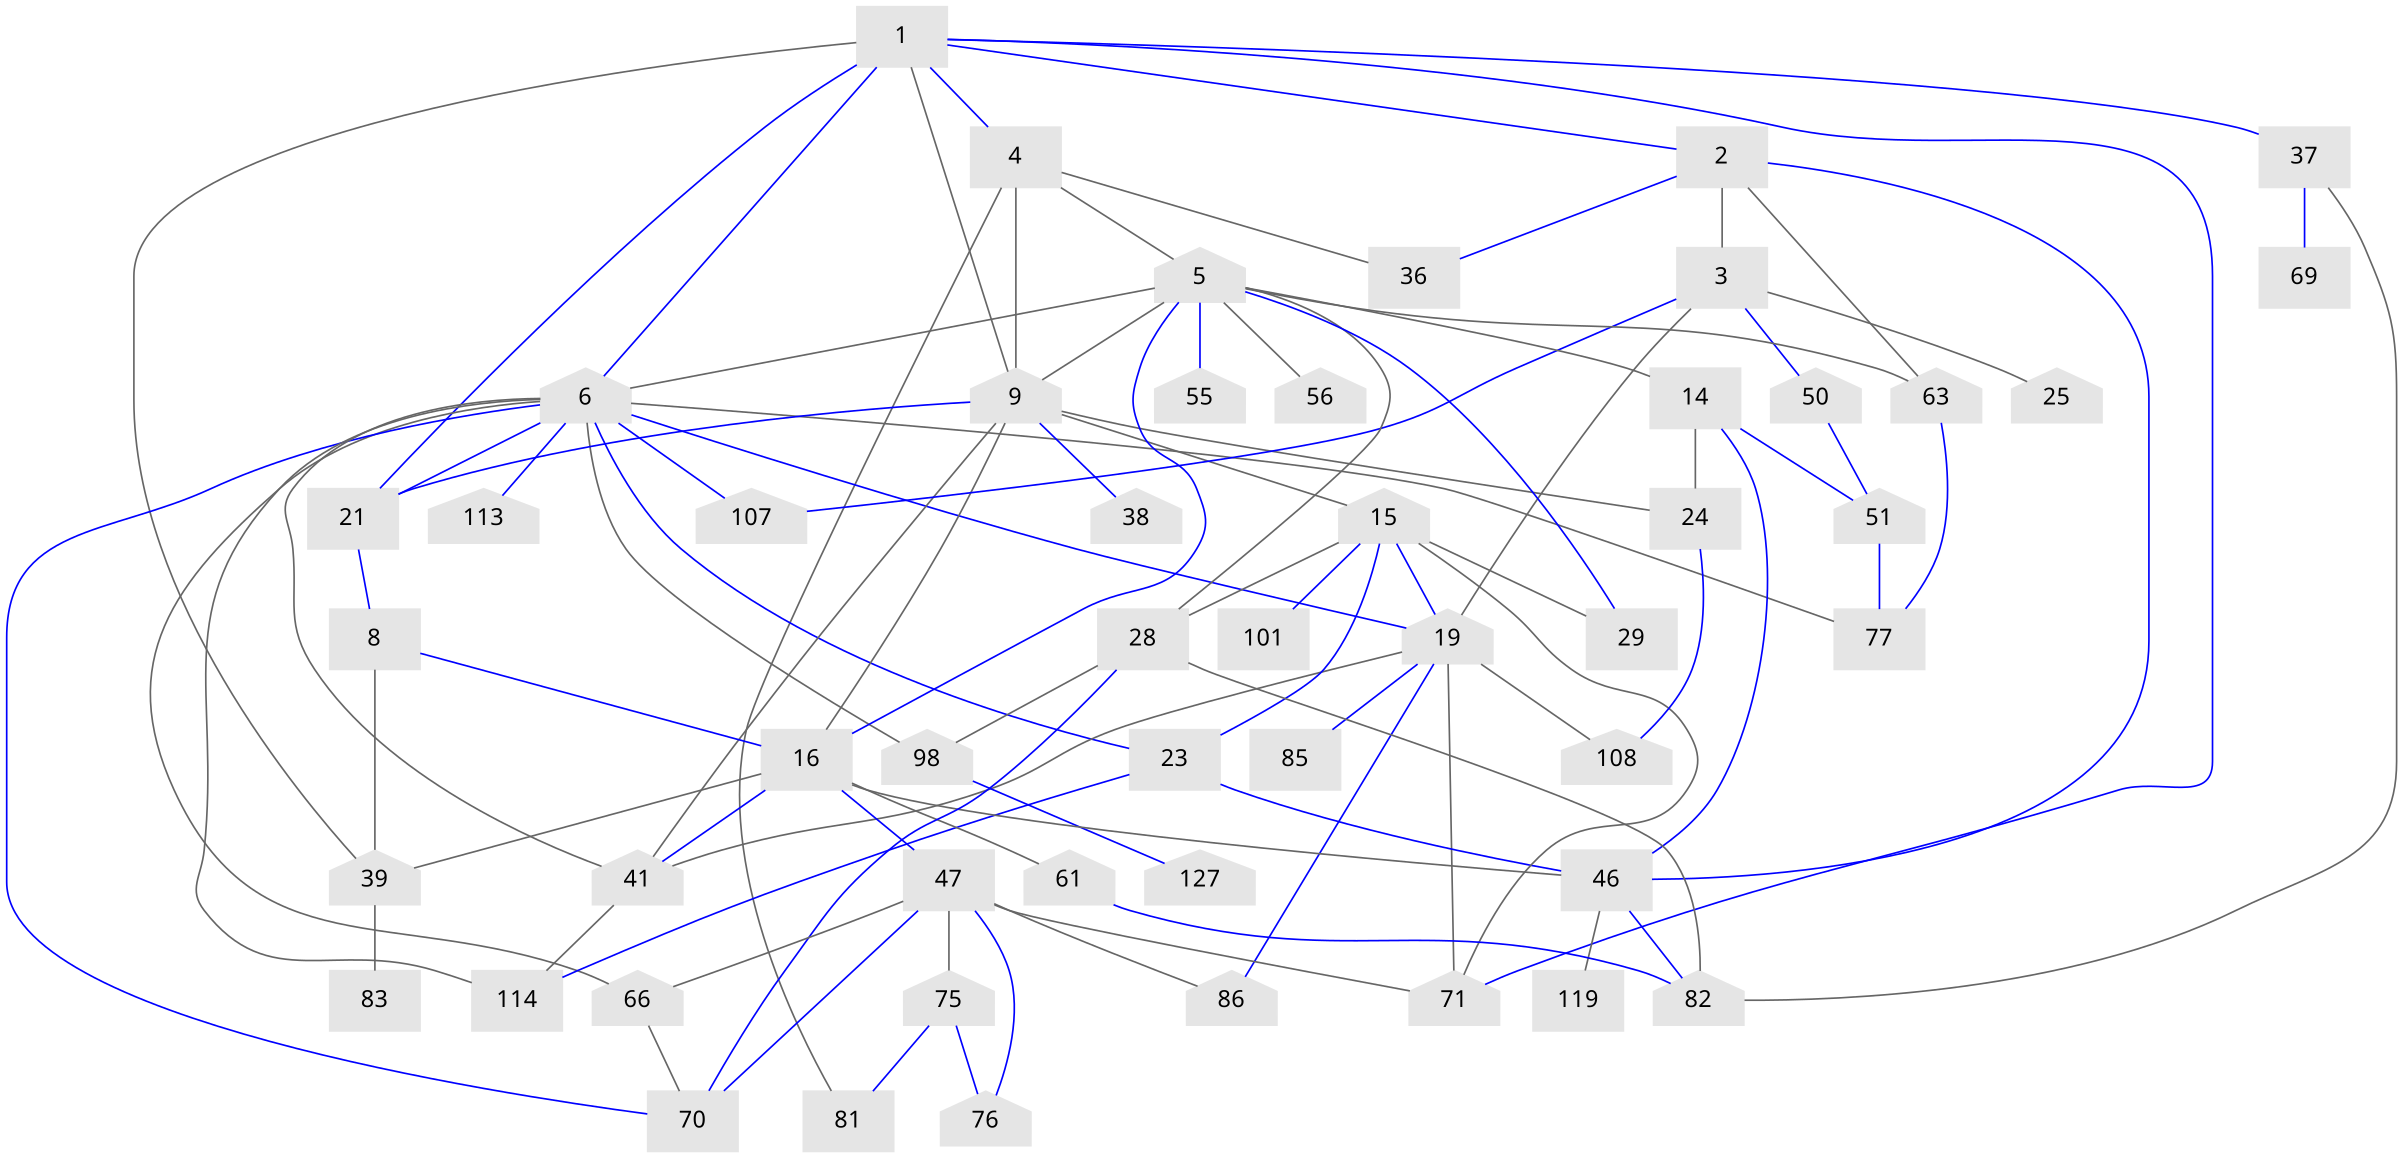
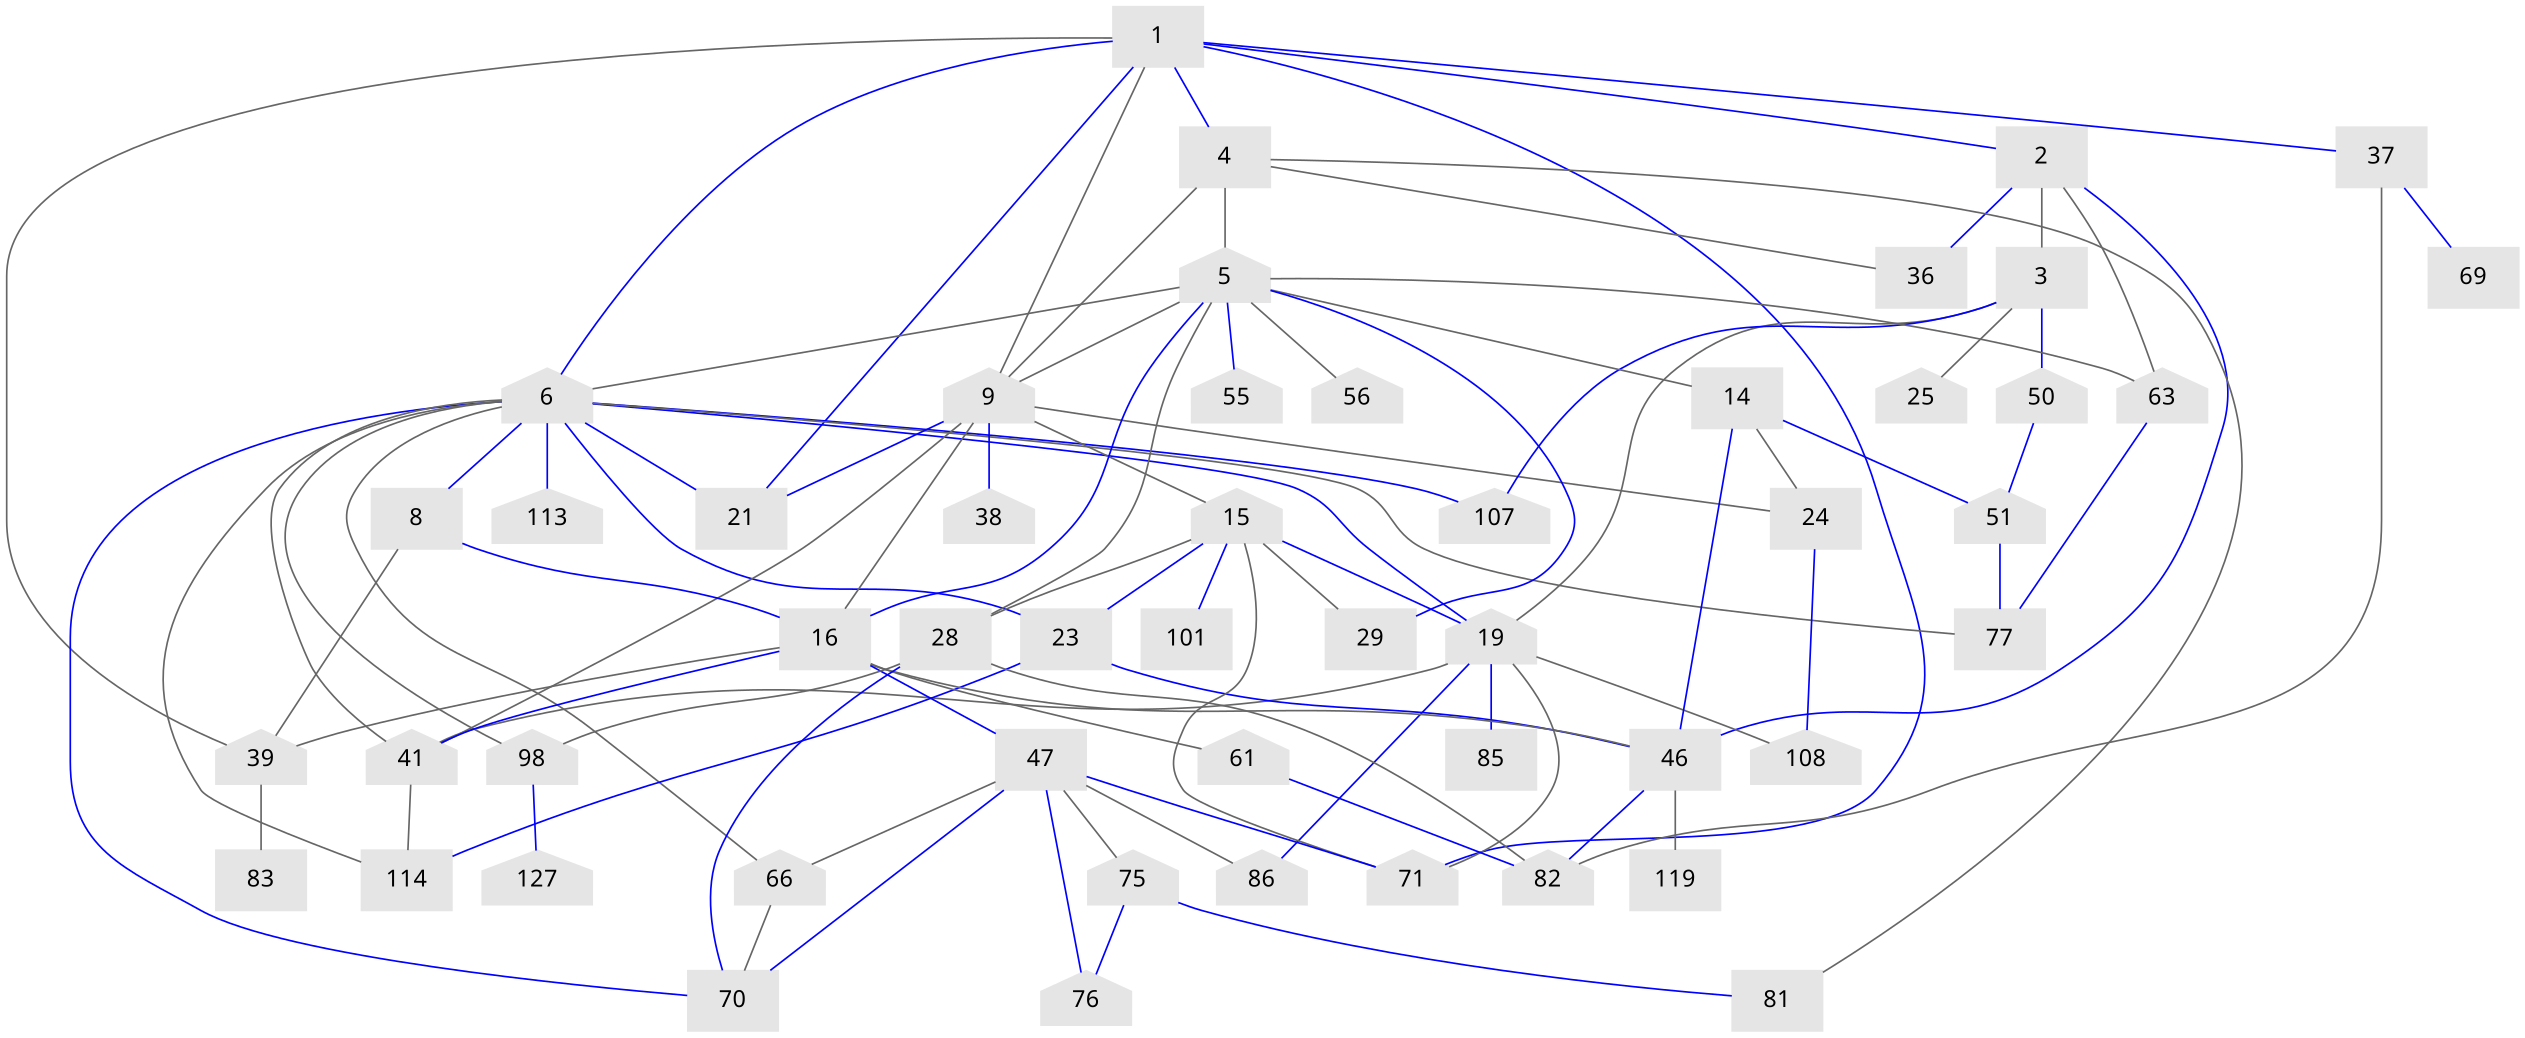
edge "21" -- "8": now "6" -- "8"
edge "47" -- "71": color gray40 -> blue
